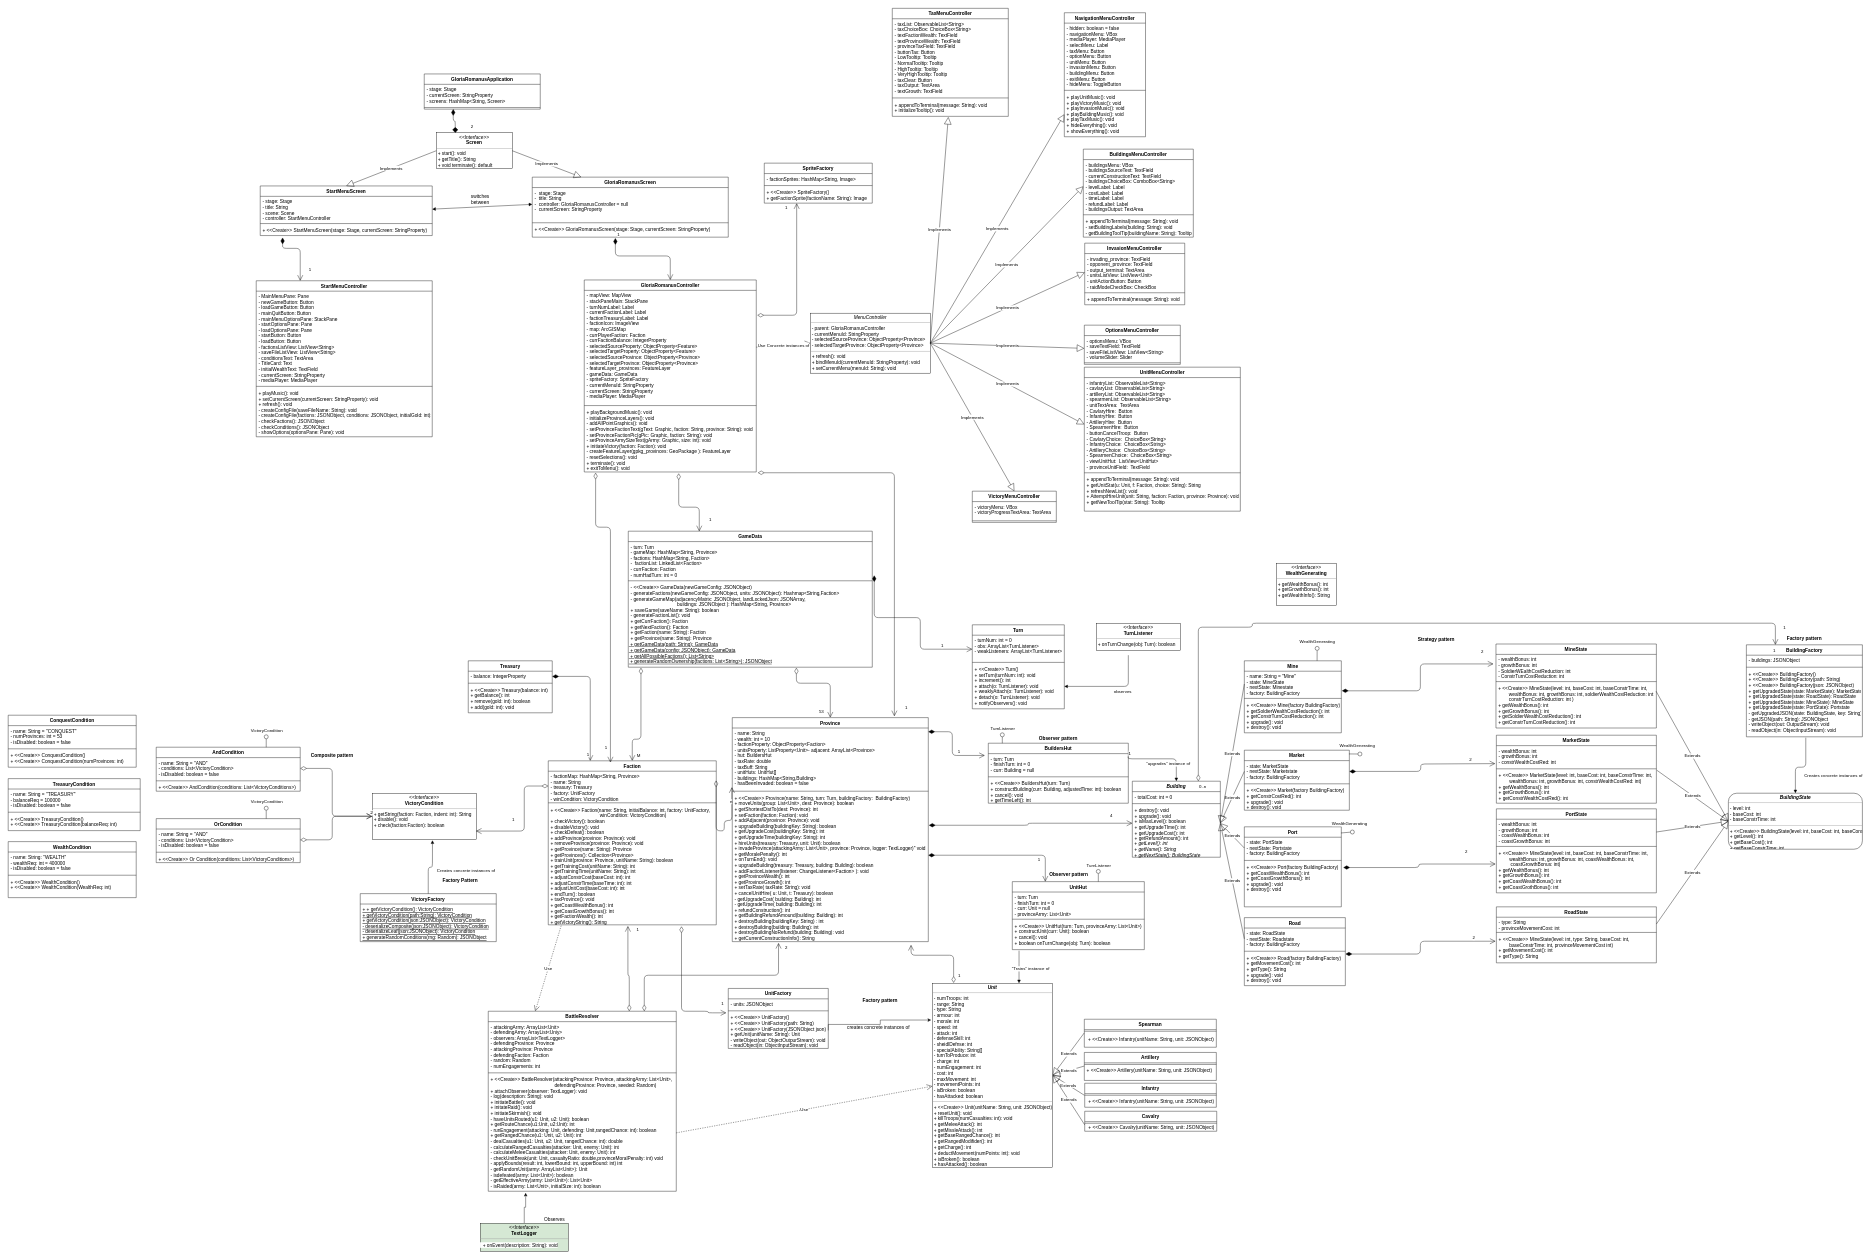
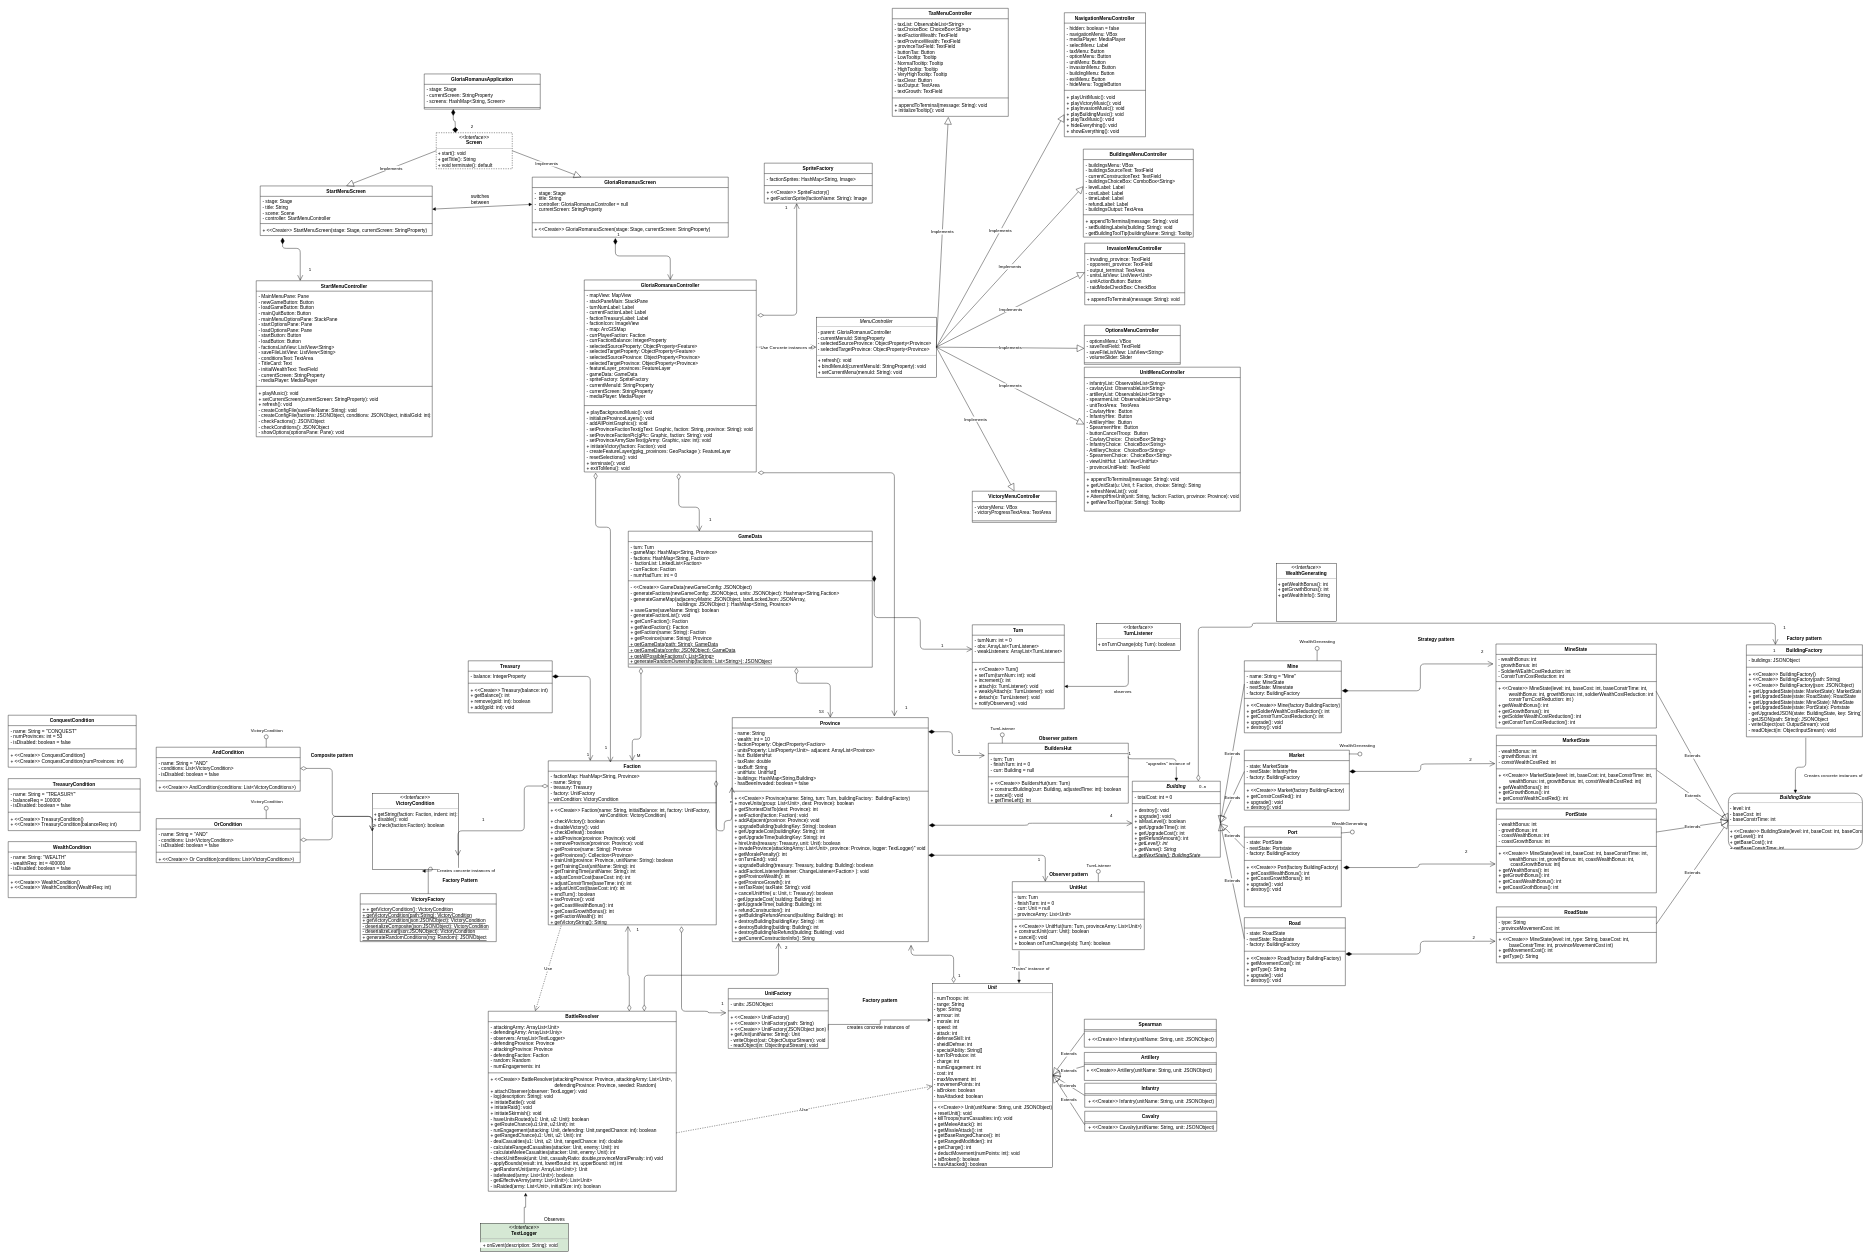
node "<<Interface>> Screen + start(): void + getTitle(): String + void terminate(): default": style solid -> dashed
node "MenuController - parent: GloriaRomanusController - currentMenuId: StringProperty - selectedSourceProvince: ObjectProperty<Province> - selectedTargetProvince: ObjectProperty<Province> + refresh(): void + bindMenuId(currentMenuId: StringProperty): void + setCurrentMenu(menuId: String): void": moved (870, 343) -> (876, 347)
node "<<Interface>> WealthGenerating + getWealthBonus(): int+ getGrowthBonus(): int + getWealthInfo(): String": size 60x42 -> 60x58
node "- state: MarketState - nextState: Marketstate - factory: BuildingFactory": label "- state: MarketState - nextState: Marketstate - factory: BuildingFactory" -> "- state: MarketState - nextState: InfantryHire - factory: BuildingFactory"
node "<<Interface>> VictoryCondition + getString(faction: Faction, indent: int): String + disable(): void + check(faction:Faction): boolean": size 104x46 -> 86x76
